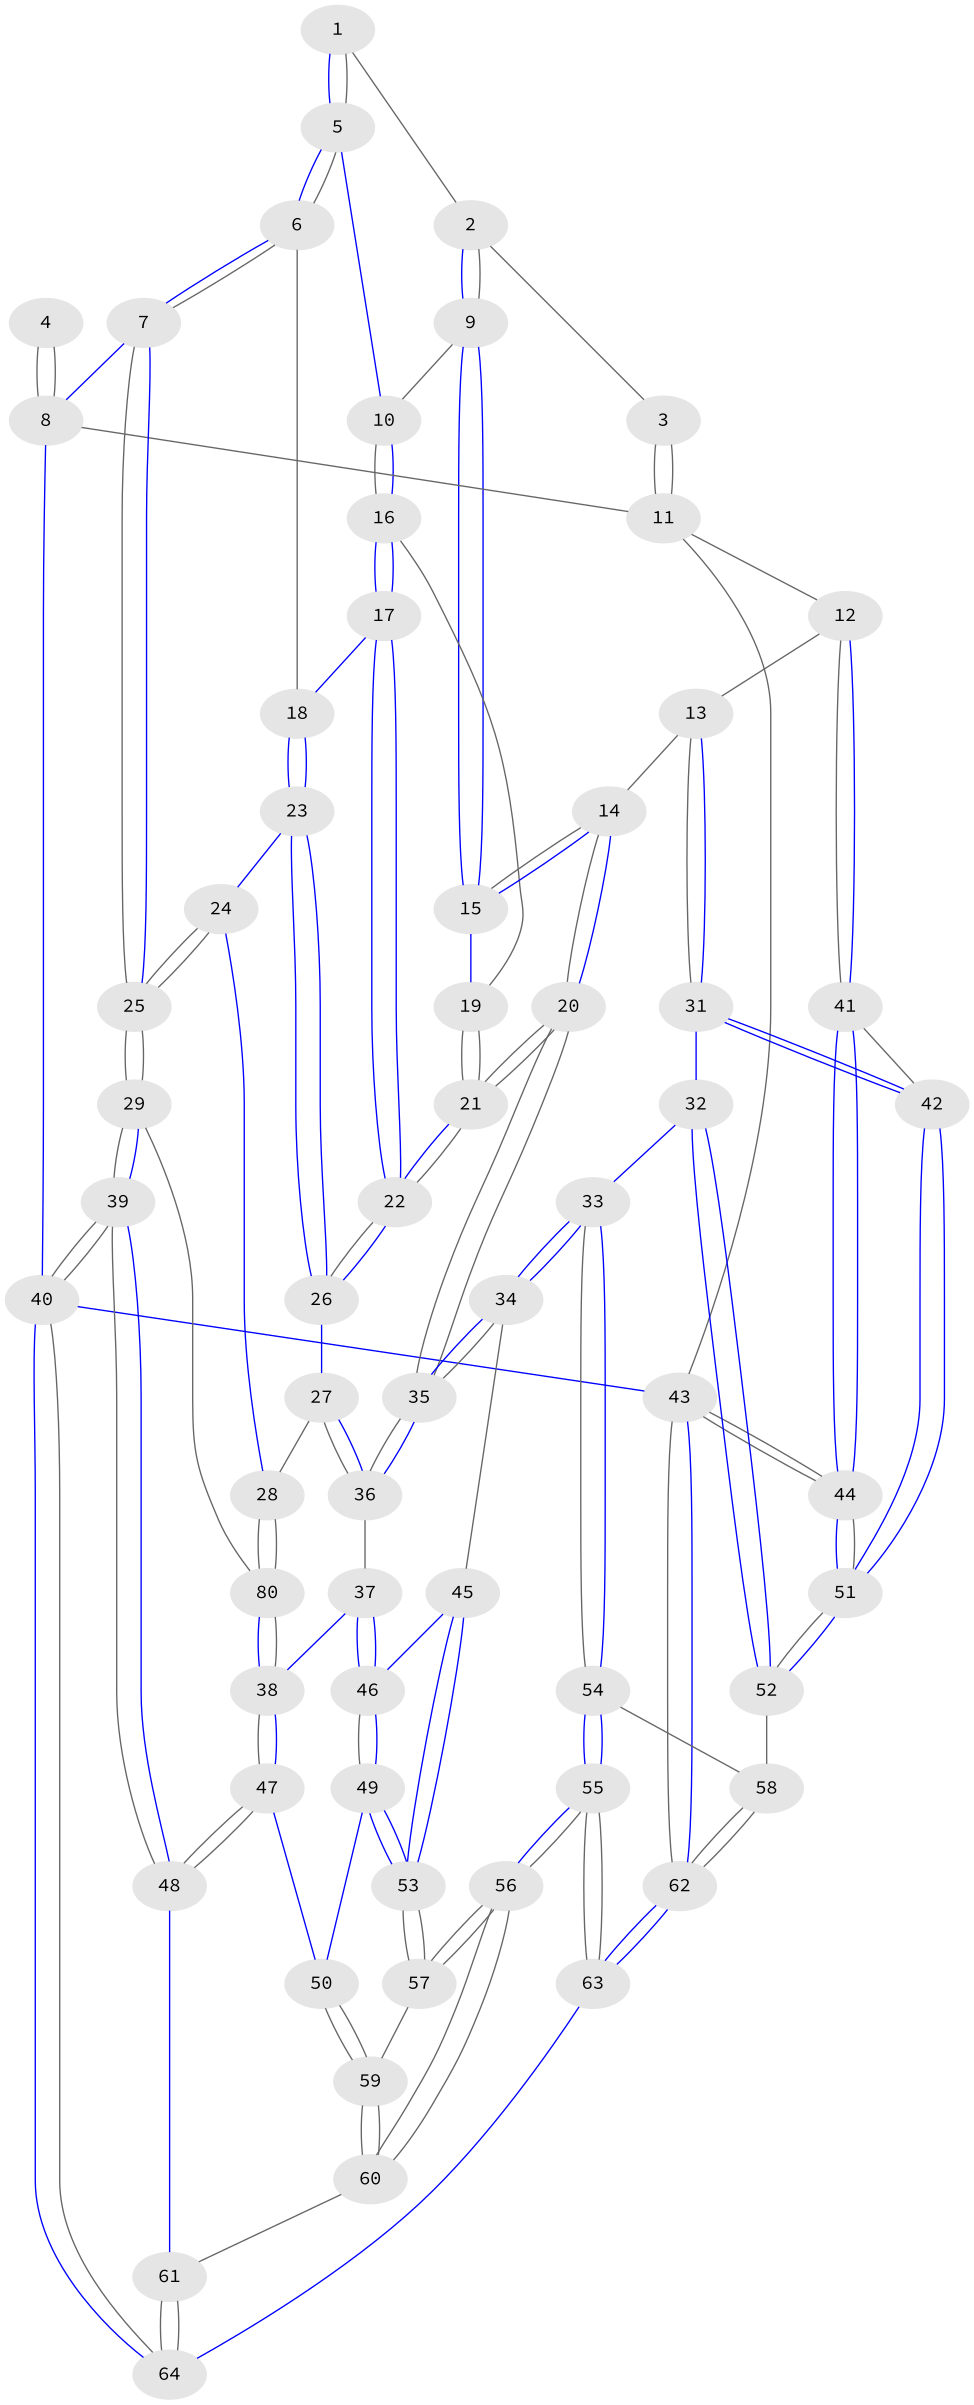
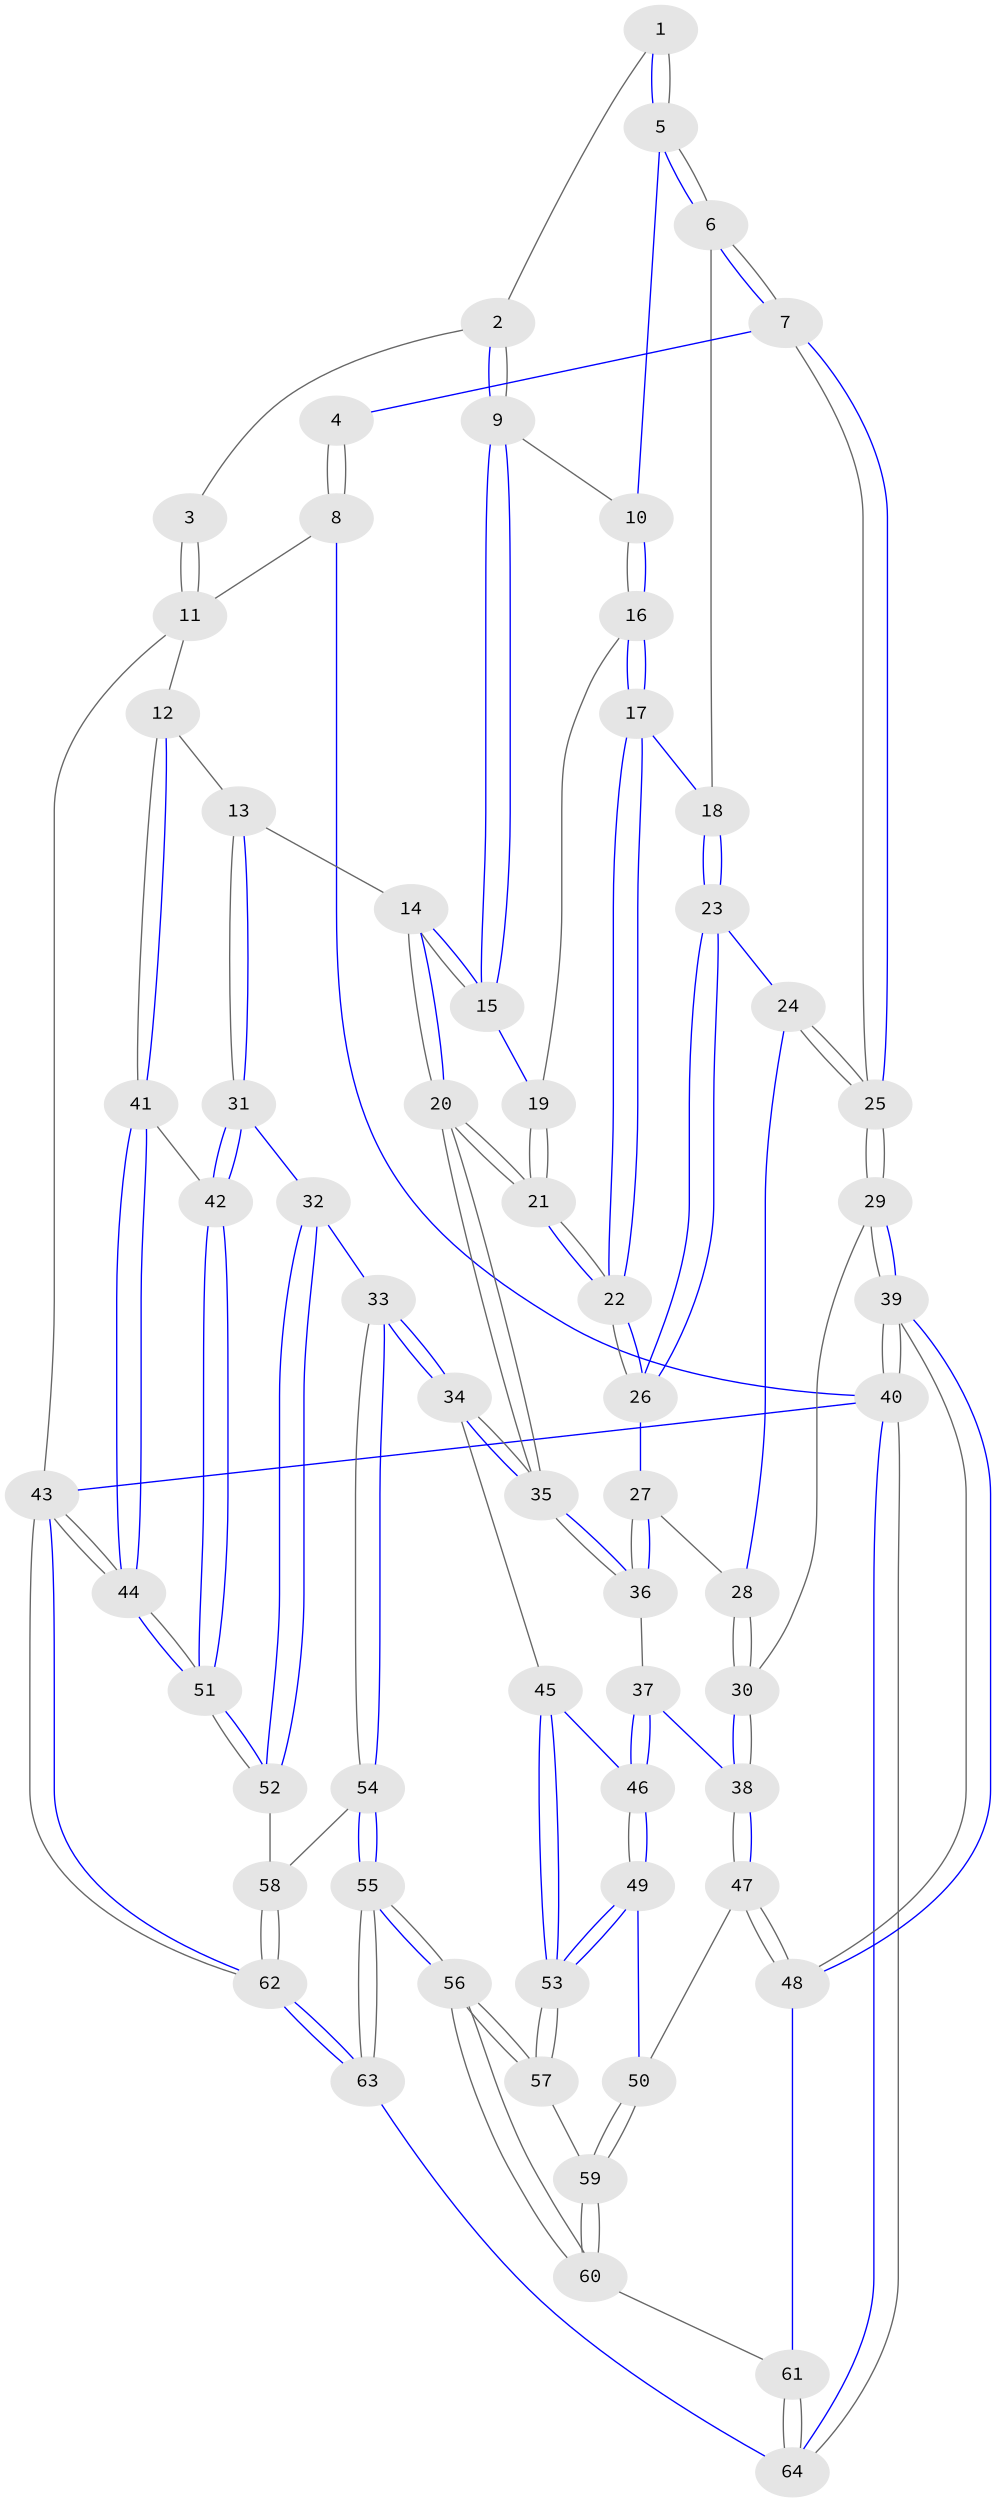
edge "7" -- "8": now "7" -- "4"
node "80": label "80" -> "30"
edge "47" -- "50": color blue -> gray40
